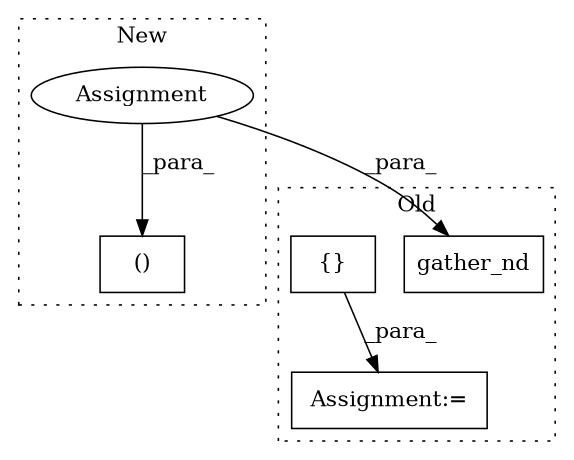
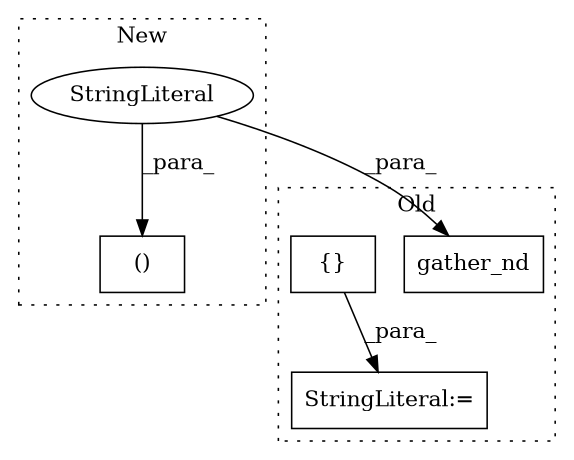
node "Assignment": label "Assignment" -> "StringLiteral"
node "Assignment:=": label "Assignment:=" -> "StringLiteral:="
